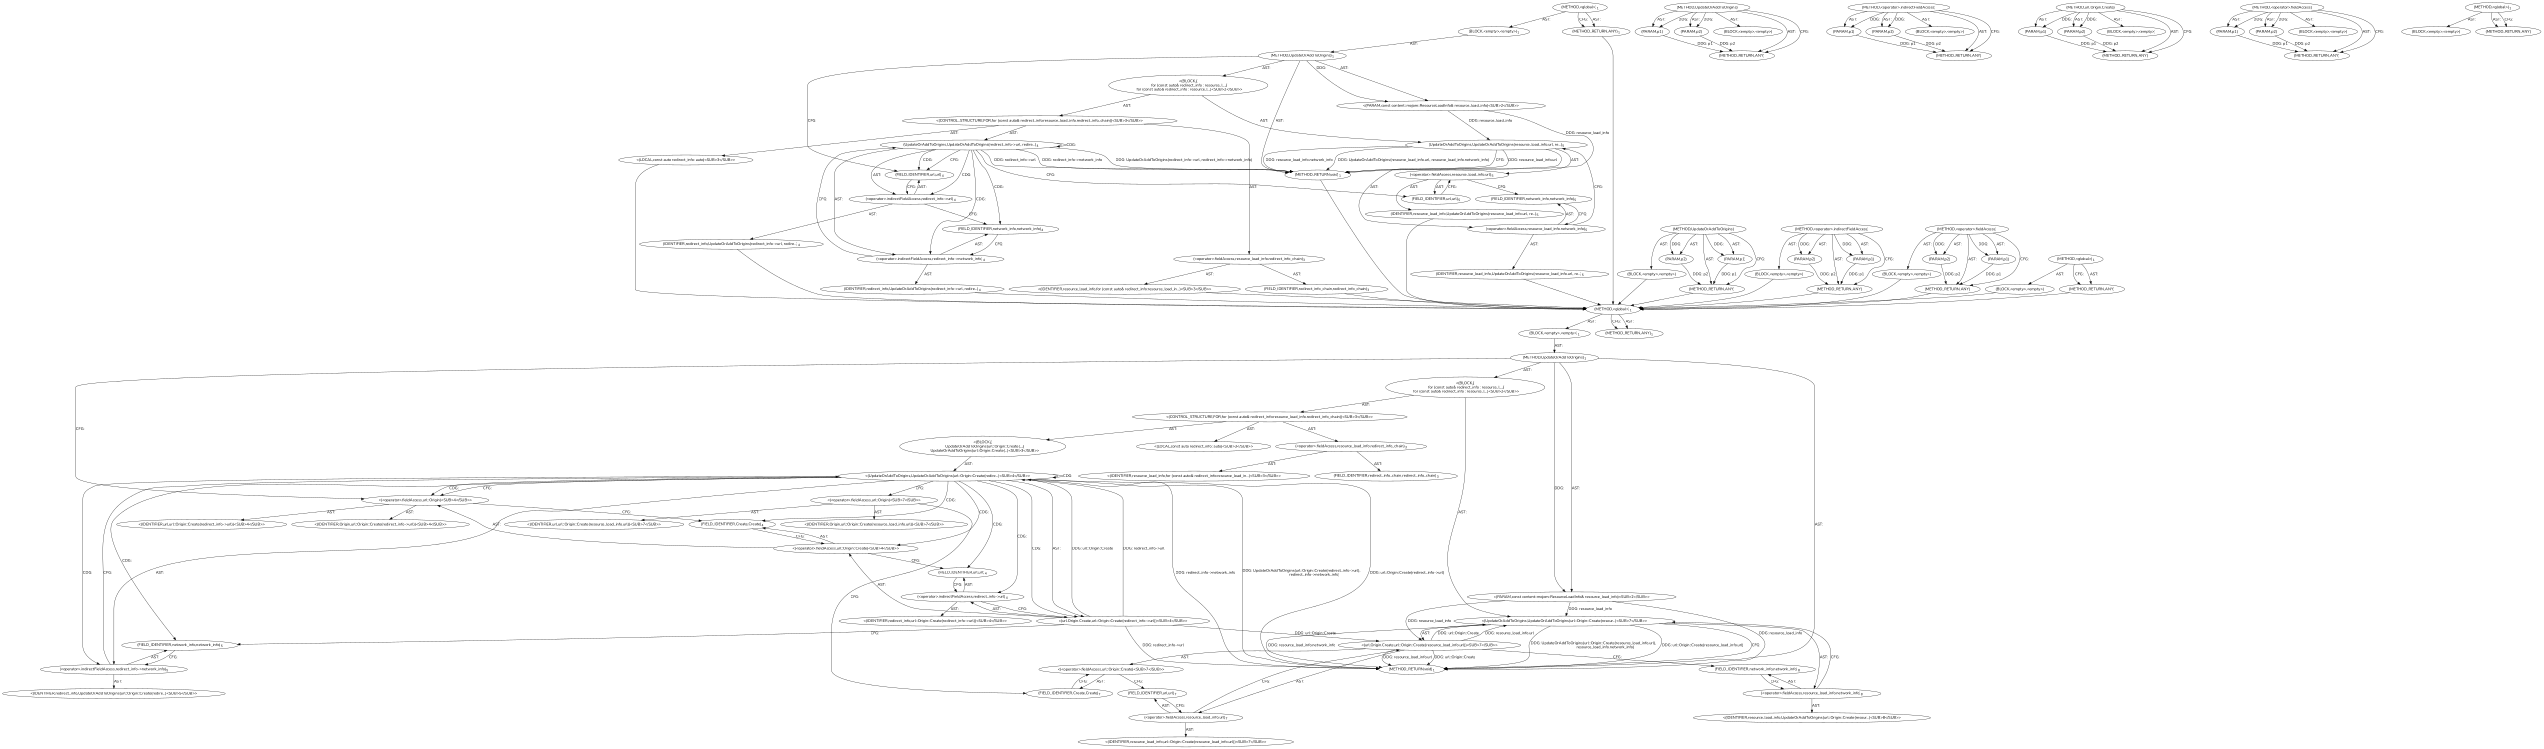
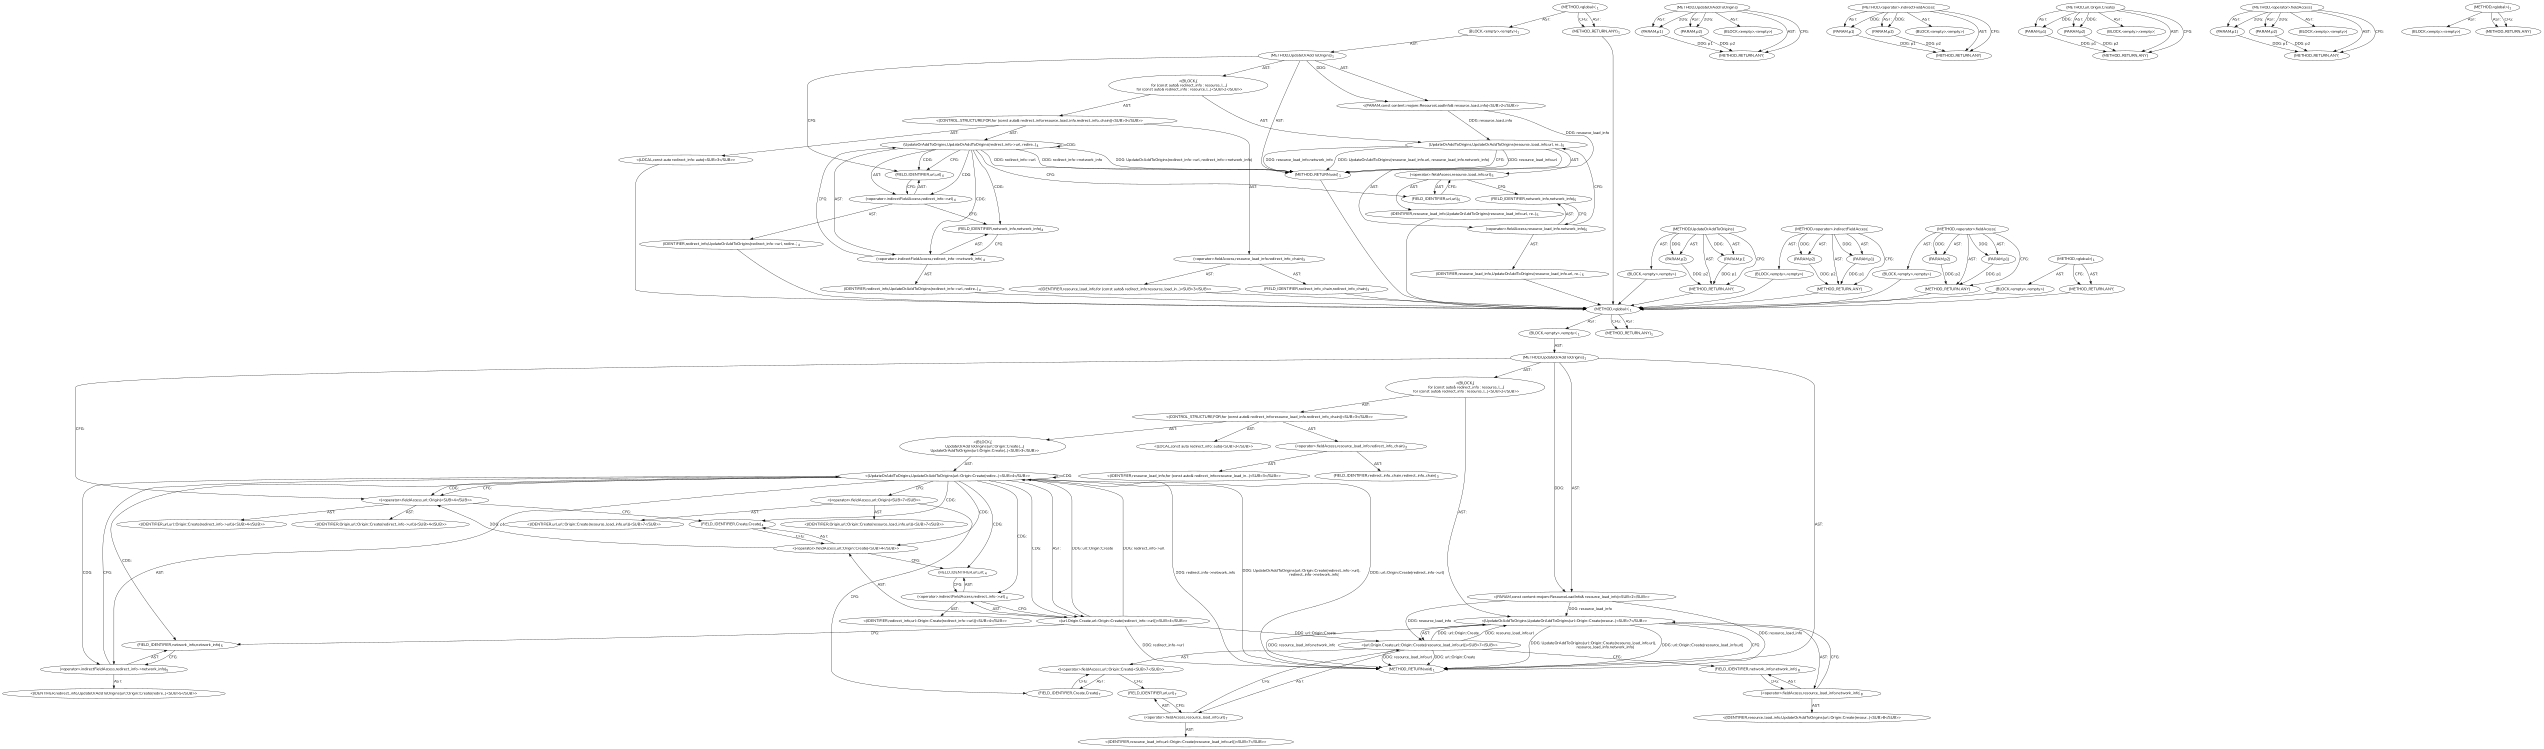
edge "<(<operator>.fieldAccess,url::Origin::Create)<SUB>4</SUB>>" -> "<(<operator>.fieldAccess,url::Origin)<SUB>4</SUB>>": label "AST: " -> "DDG: p1"
